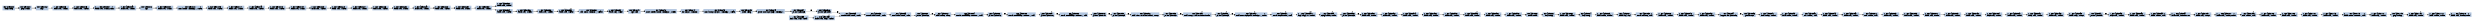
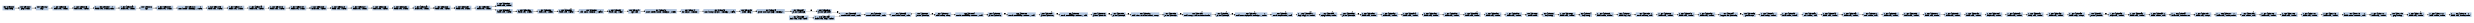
edge "0x7429005f outsl %ds:(%esi), %dx" -> "0x74290060 je 0x74290082": reversed
